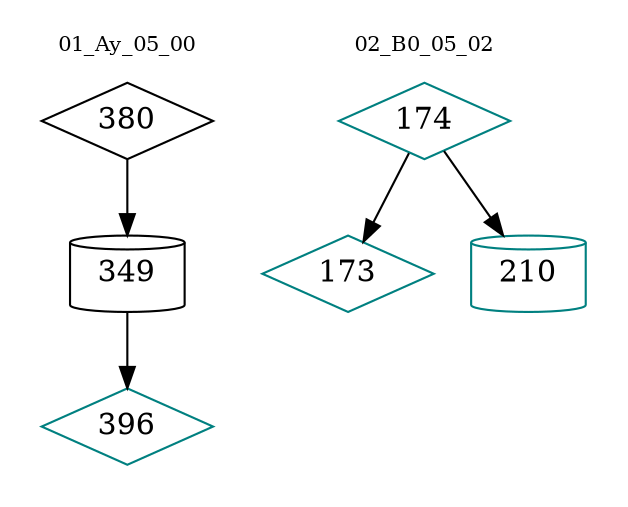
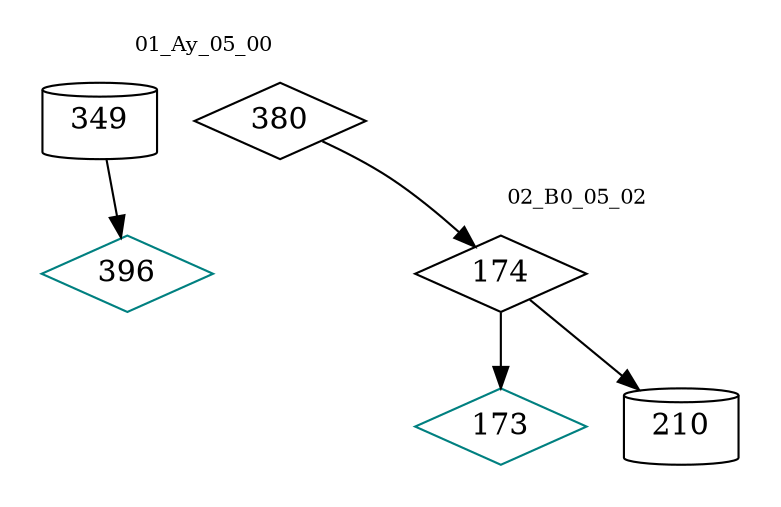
node "174": color teal -> black
edge "380" -> "349": now "380" -> "174"
node "210": color teal -> black
